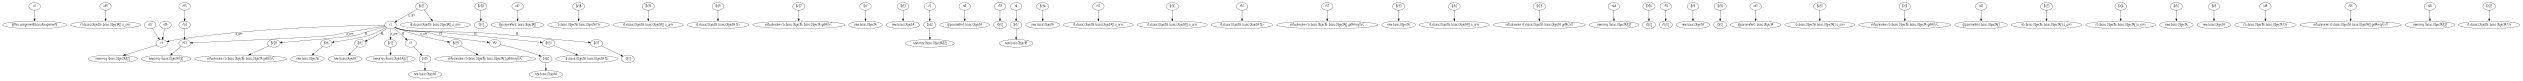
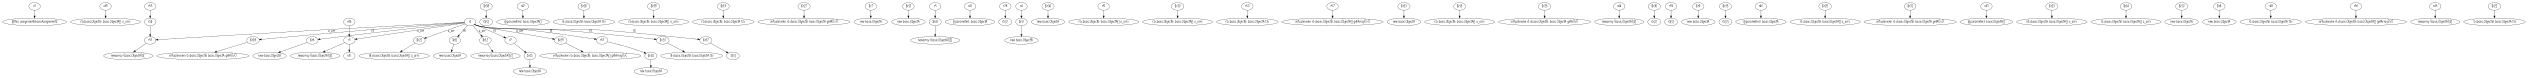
edge "$r21" -> "r1": reversed
edge "r47" -> "r3": reversed
